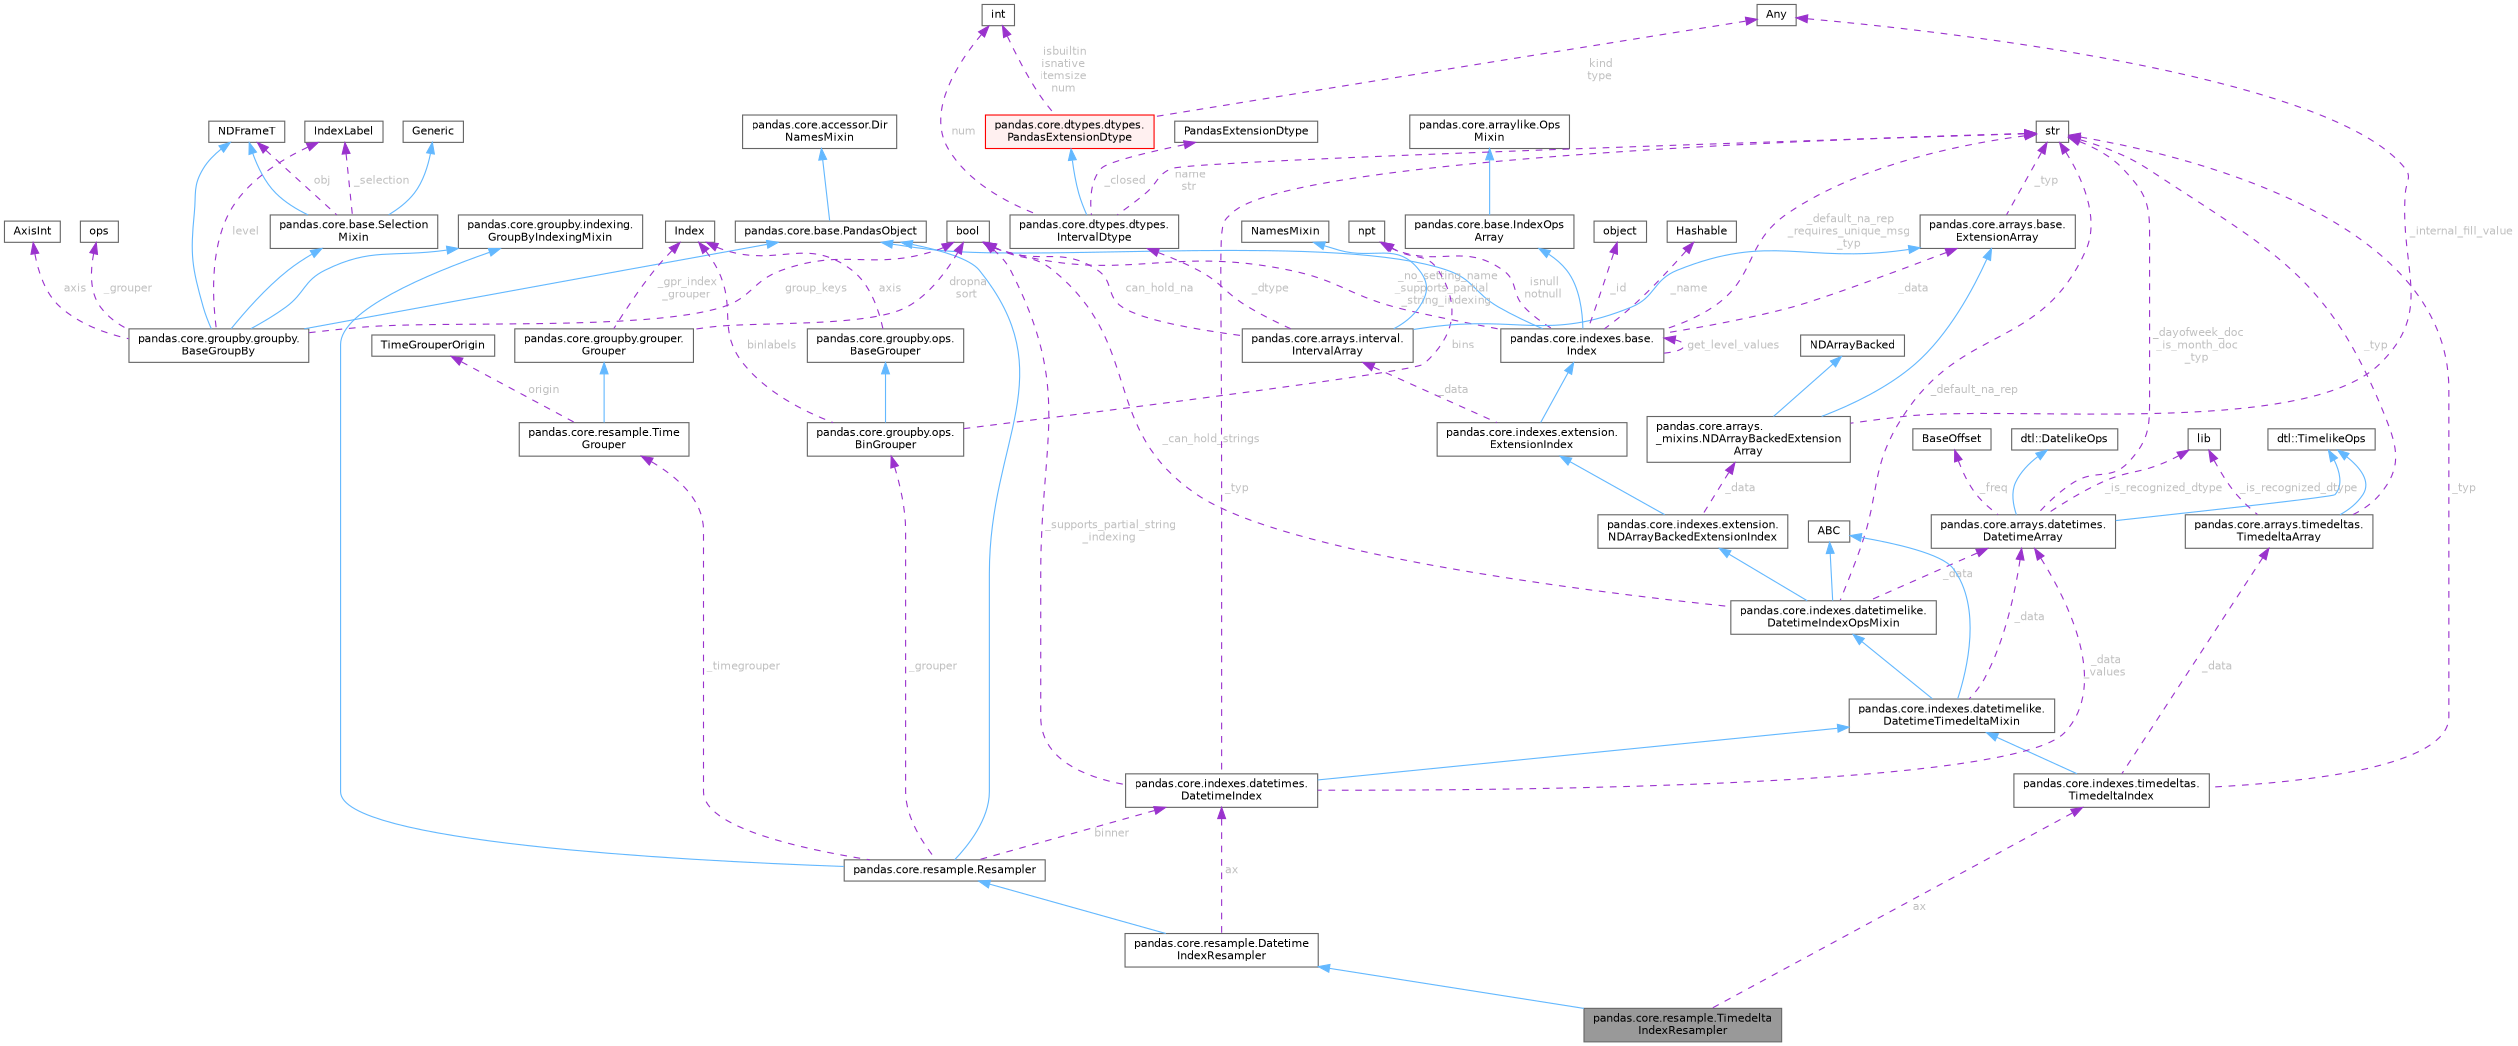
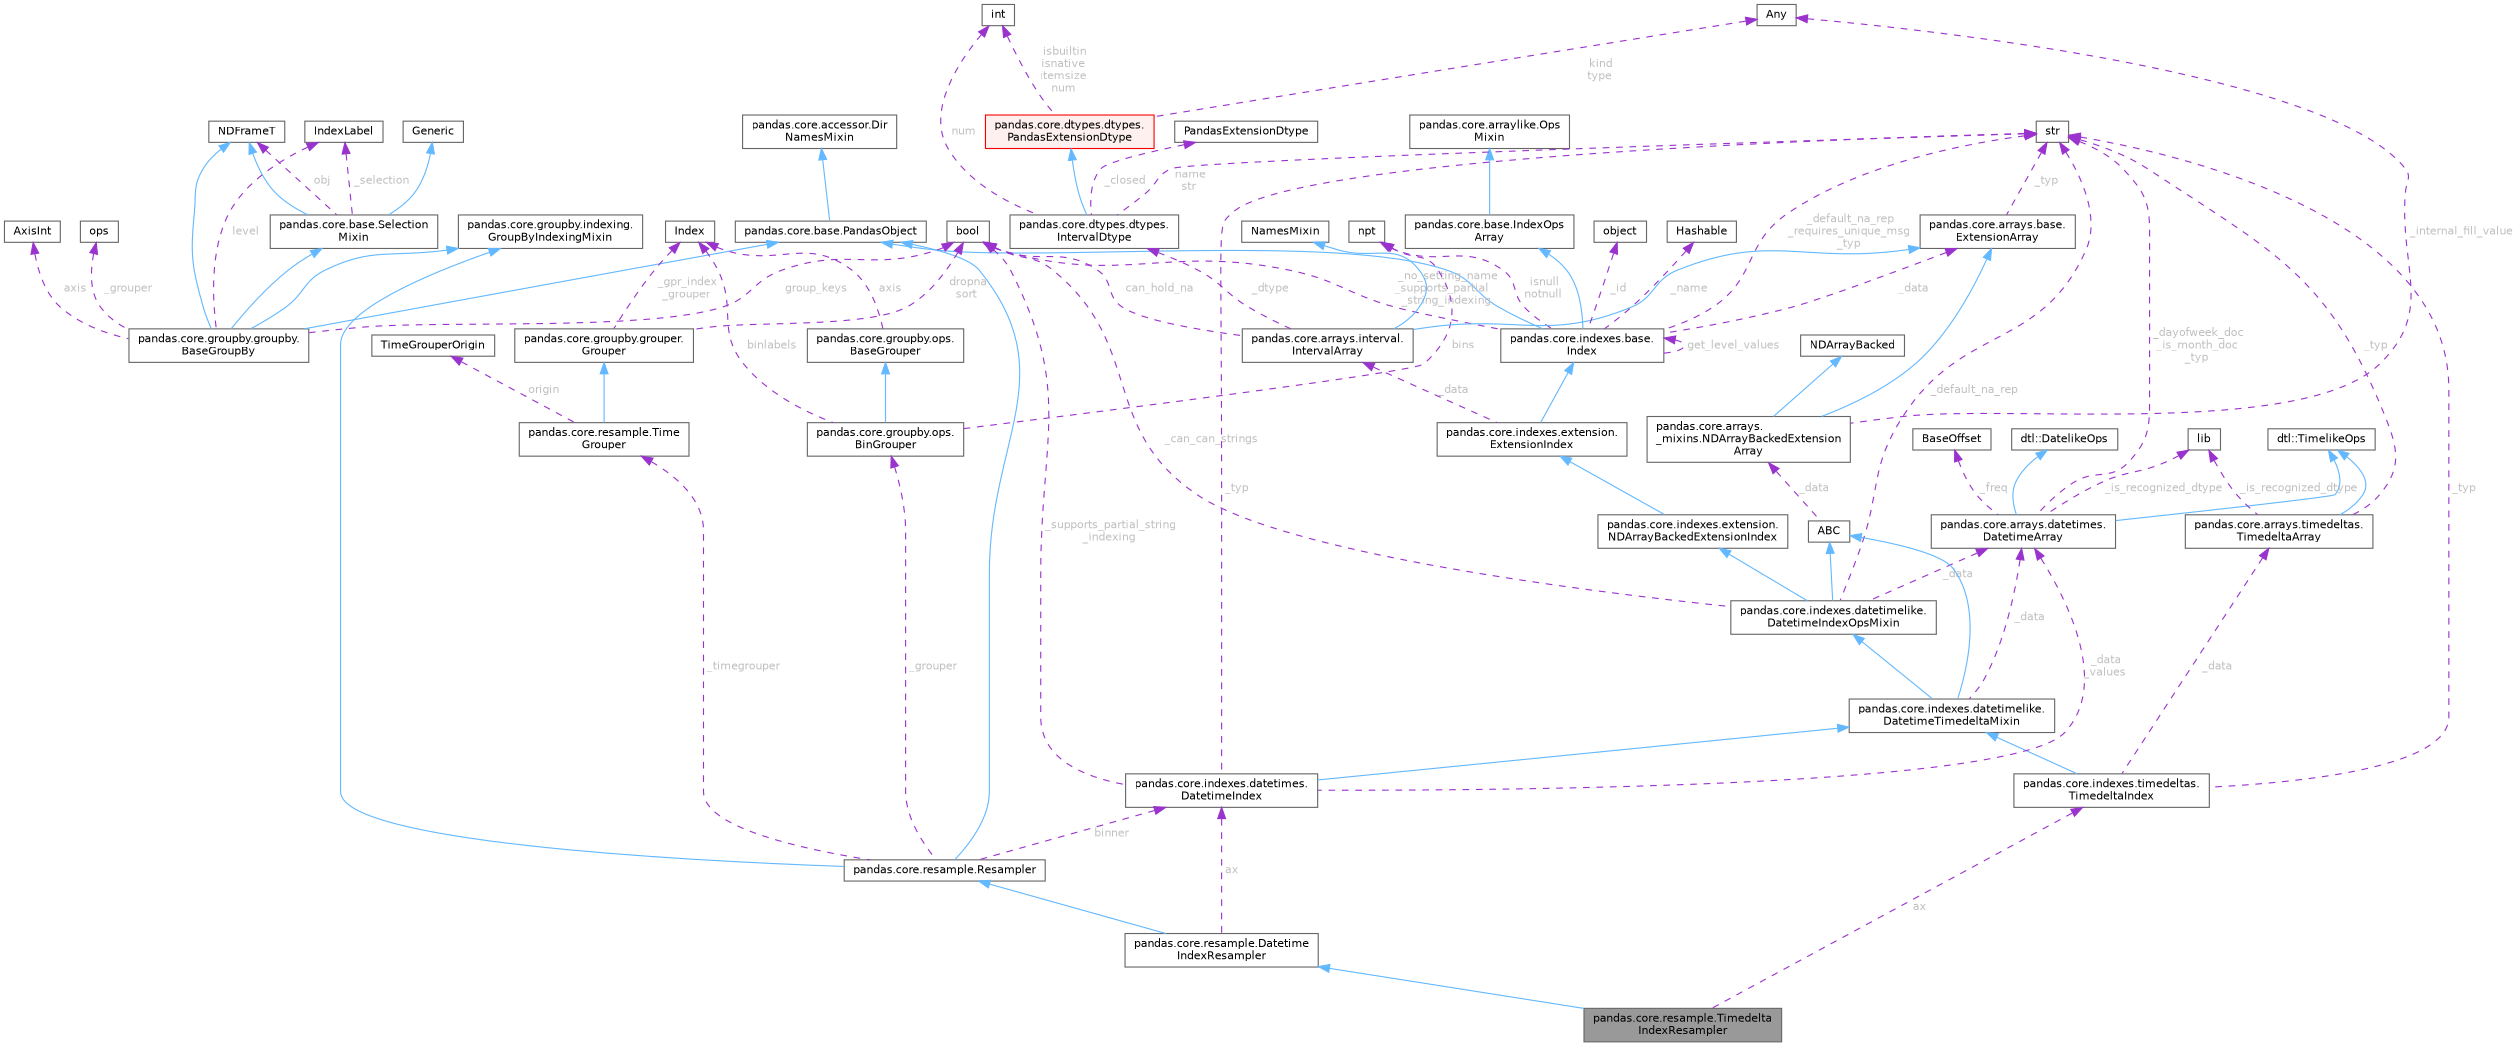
edge "pandas.core.indexes.datetimelike. DatetimeIndexOpsMixin" -> "bool": label " _can_hold_strings" -> " _can_can_strings"
edge "pandas.core.indexes.extension. NDArrayBackedExtensionIndex" -> "pandas.core.arrays. _mixins.NDArrayBackedExtension Array": now "ABC" -> "pandas.core.arrays. _mixins.NDArrayBackedExtension Array"
